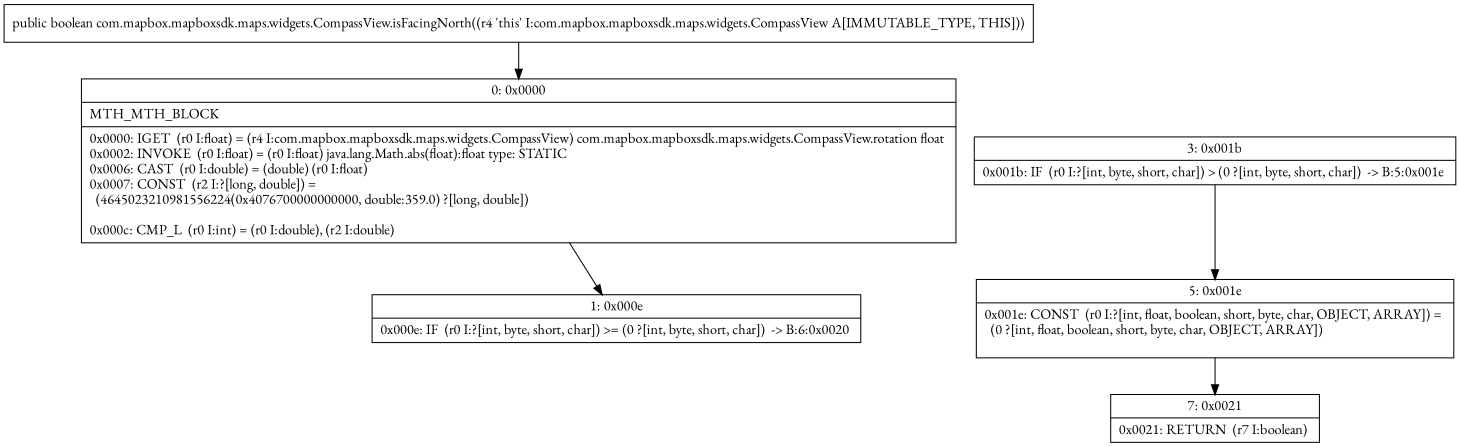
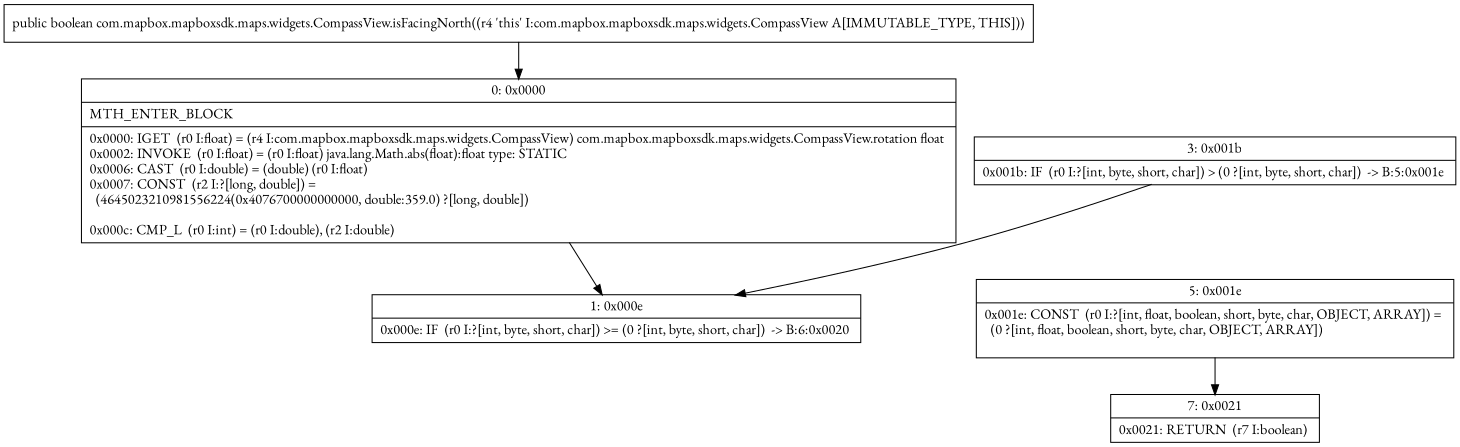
node "0: 0x0000": text "MTH_MTH_BLOCK" -> "MTH_ENTER_BLOCK"
edge "3: 0x001b" -> "5: 0x001e": now "3: 0x001b" -> "1: 0x000e"
